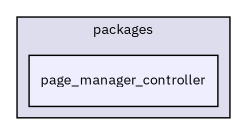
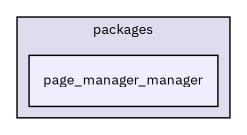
node "page_manager_controller": label "page_manager_controller" -> "page_manager_manager"
